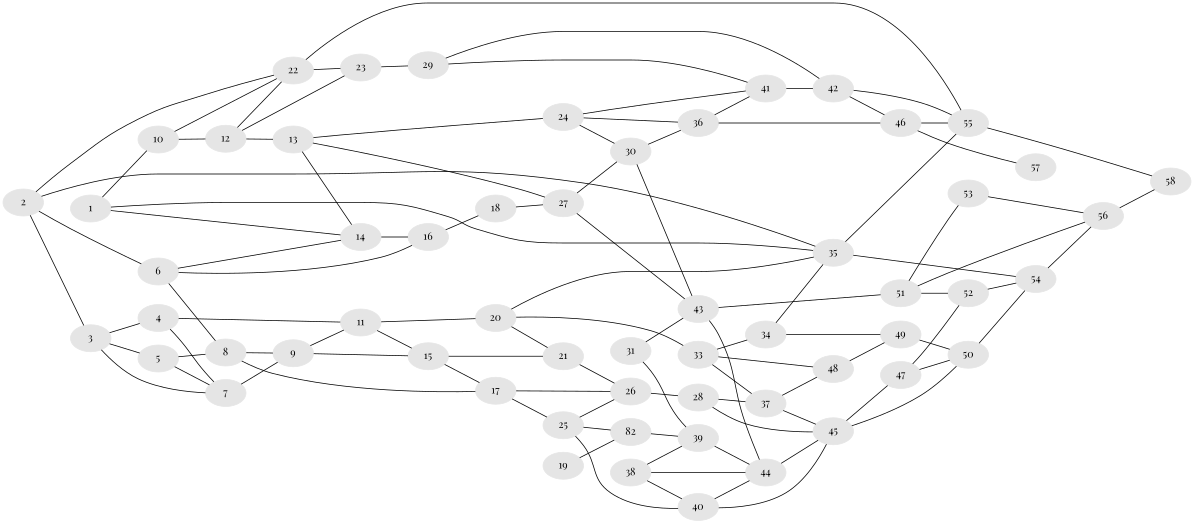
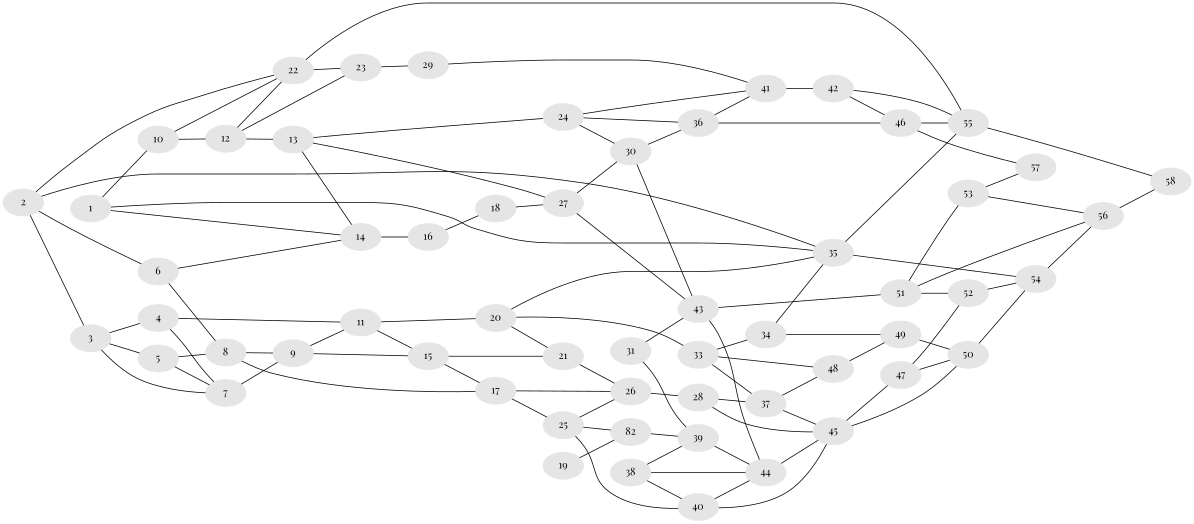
edge "29" -- "42": removed
edge "57" -- "53": added
edge "16" -- "6": removed
